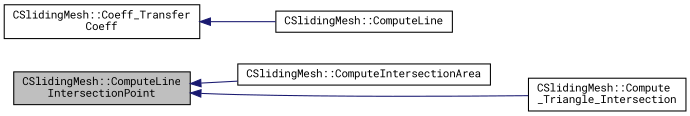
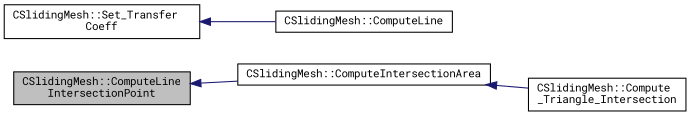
node "CSlidingMesh::Coeff_Transfer Coeff": label "CSlidingMesh::Coeff_Transfer Coeff" -> "CSlidingMesh::Set_Transfer Coeff"
edge "CSlidingMesh::Compute _Triangle_Intersection" -> "CSlidingMesh::ComputeLine IntersectionPoint": now "CSlidingMesh::Compute _Triangle_Intersection" -> "CSlidingMesh::ComputeIntersectionArea"
